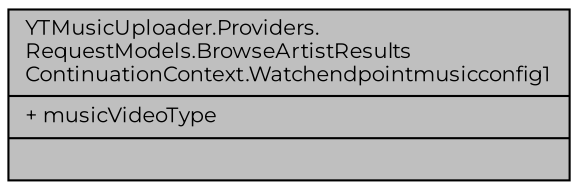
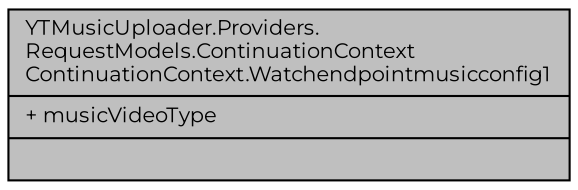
node "YTMusicUploader.Providers.": text "RequestModels.BrowseArtistResults" -> "RequestModels.ContinuationContext"
